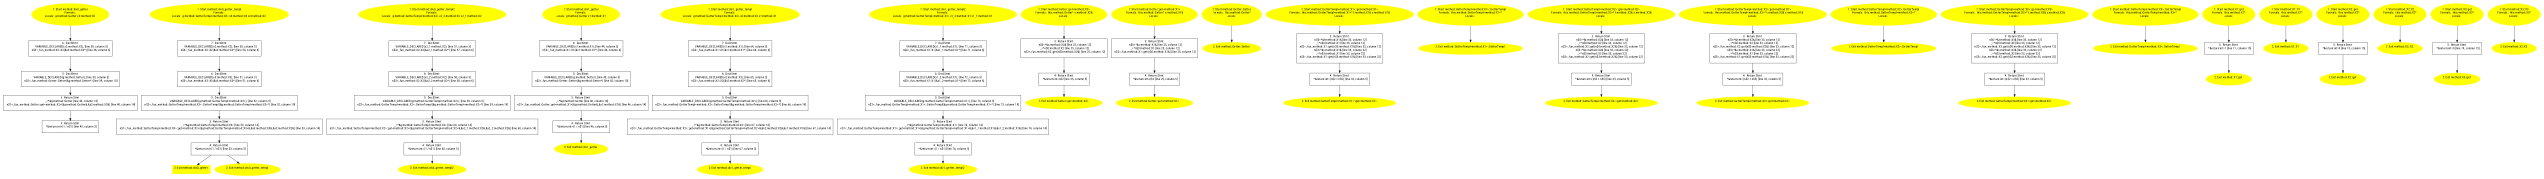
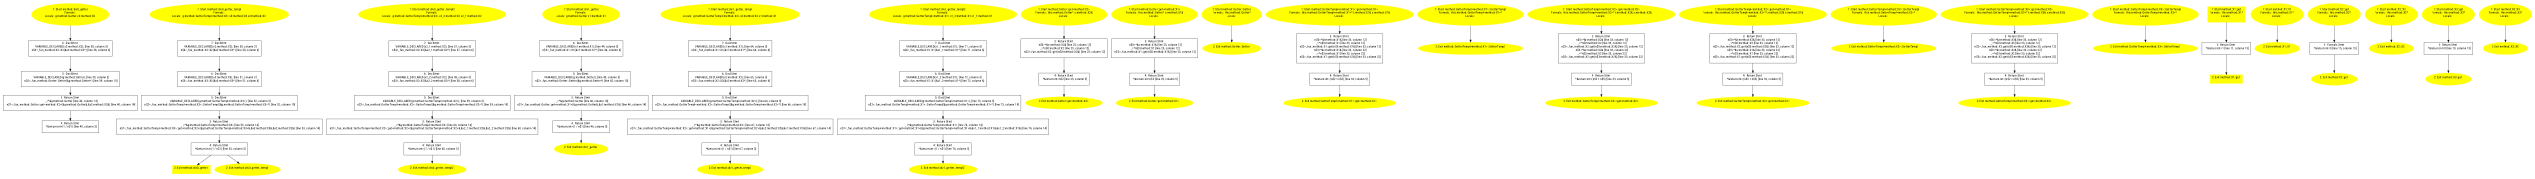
node "1: Start method::X1::get Formals:  this:method::X1* Locals:": shape ellipse -> box
node "3:  Return Stmt *&return:int=0 [line 15, column 15]": label "3:  Return Stmt *&return:int=0 [line 15, column 15]" -> "3:  Formals Stmt *&return:int=0 [line 15, column 15]"
node "2: Exit method::X1::get": shape ellipse -> box
